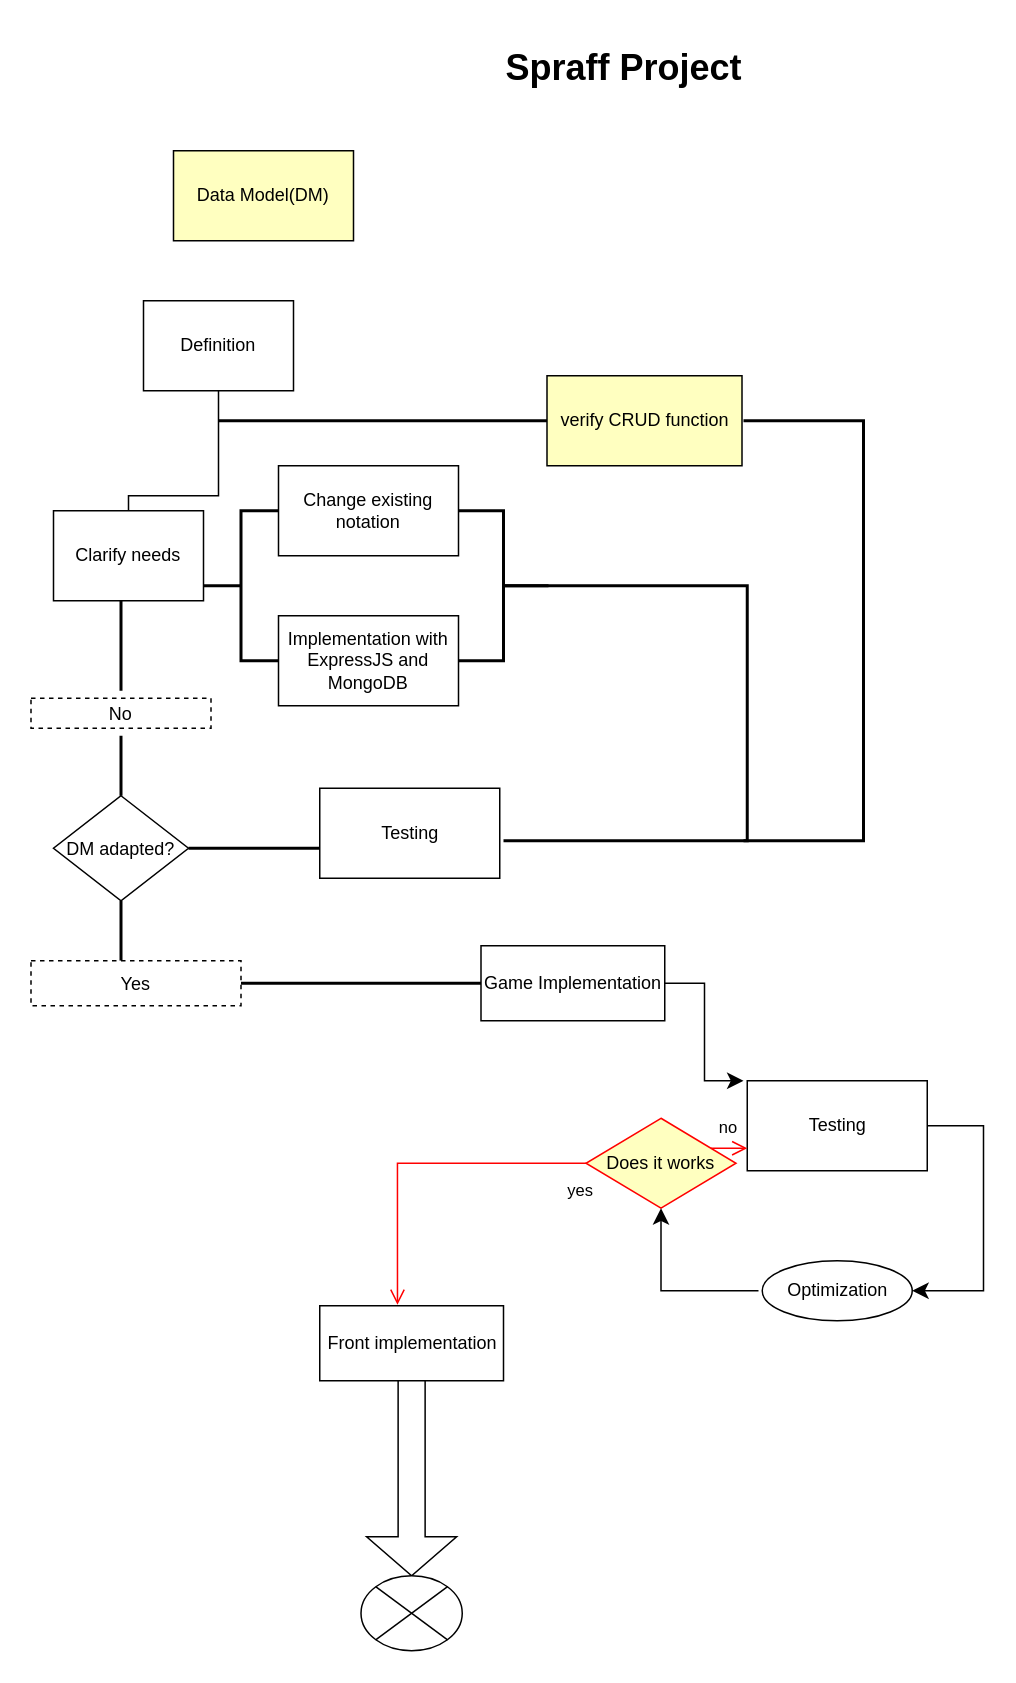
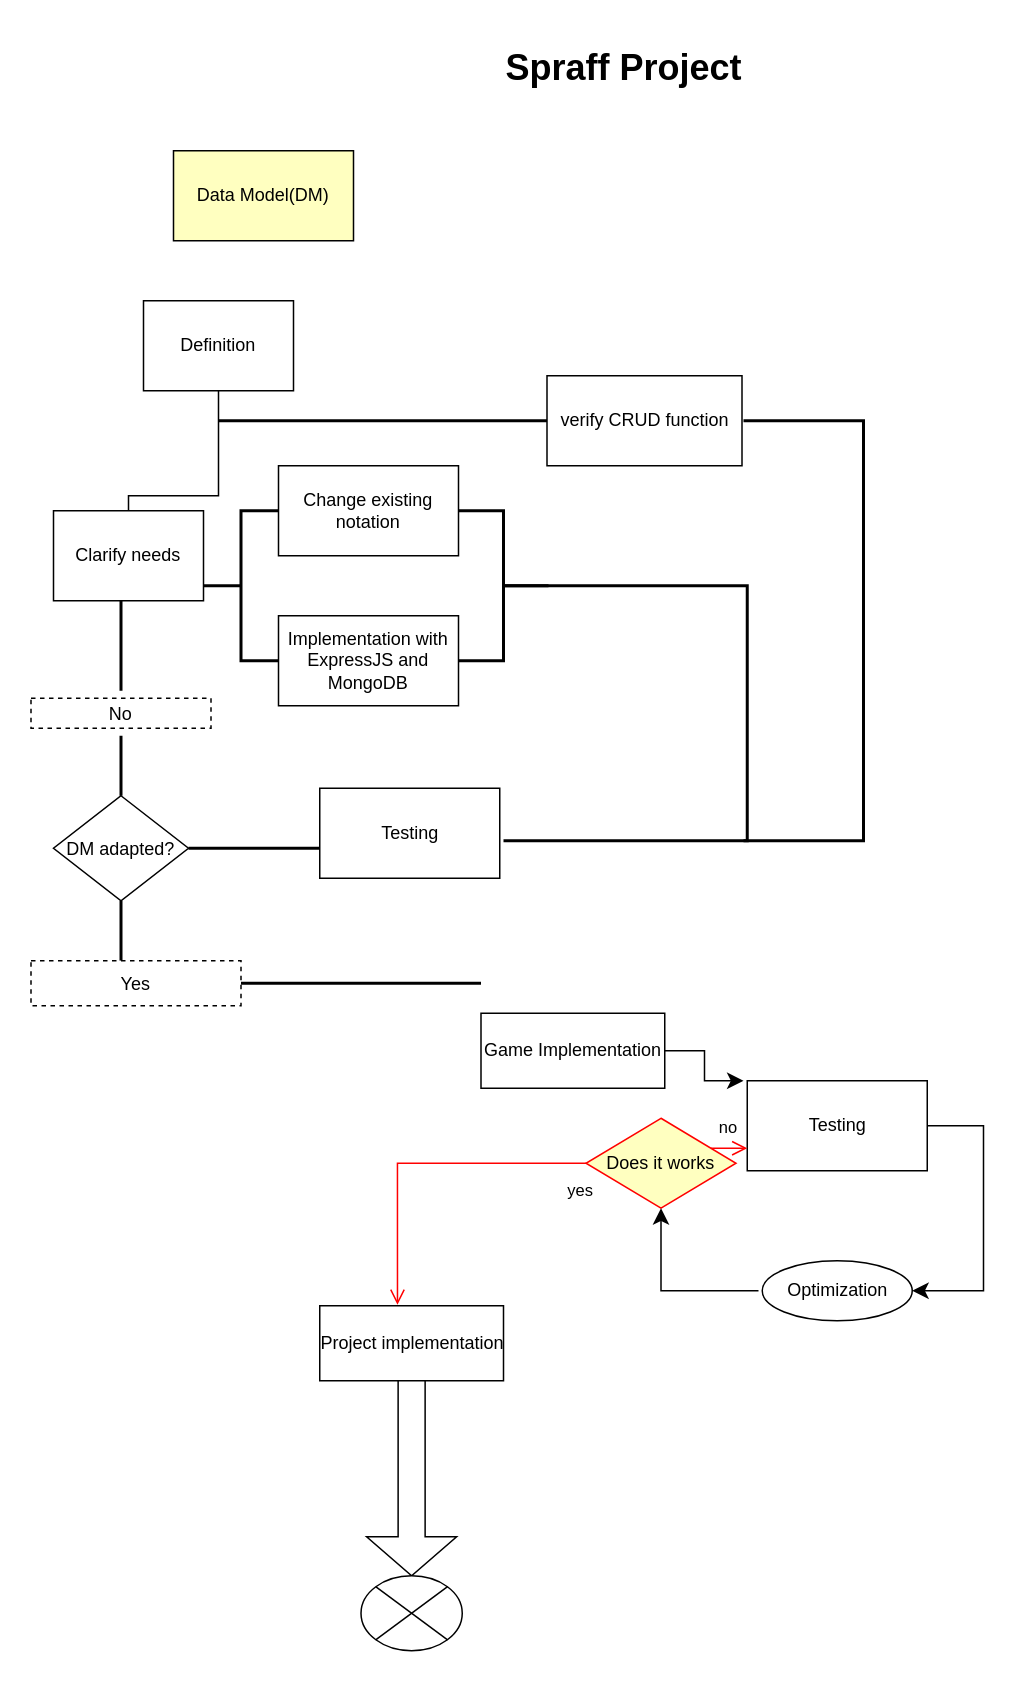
node "verify CRUD function": fillcolor #ffffc0 -> #ffffff
node "Game Implementation": moved (573, 983) -> (573, 1051)
node "Front implementation": label "Front implementation" -> "Project implementation"
